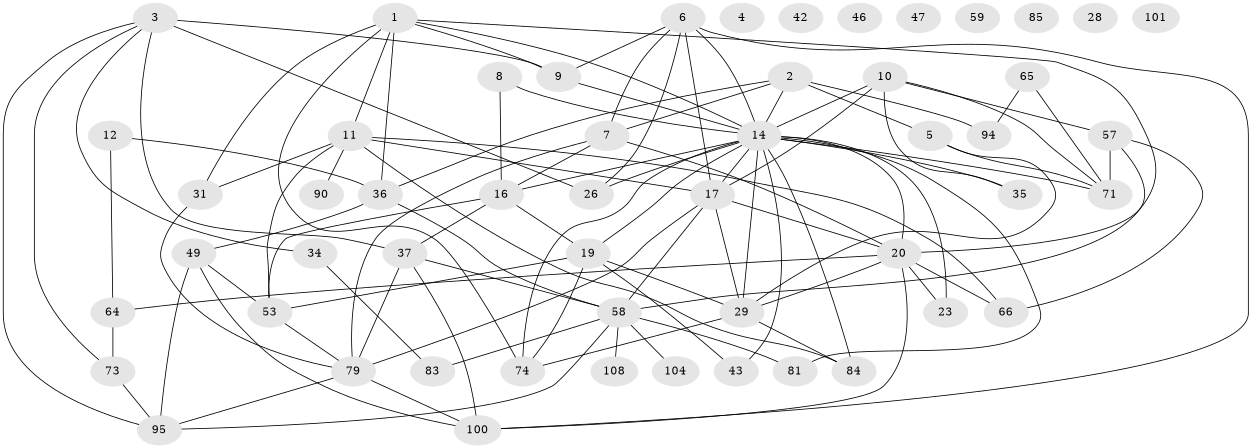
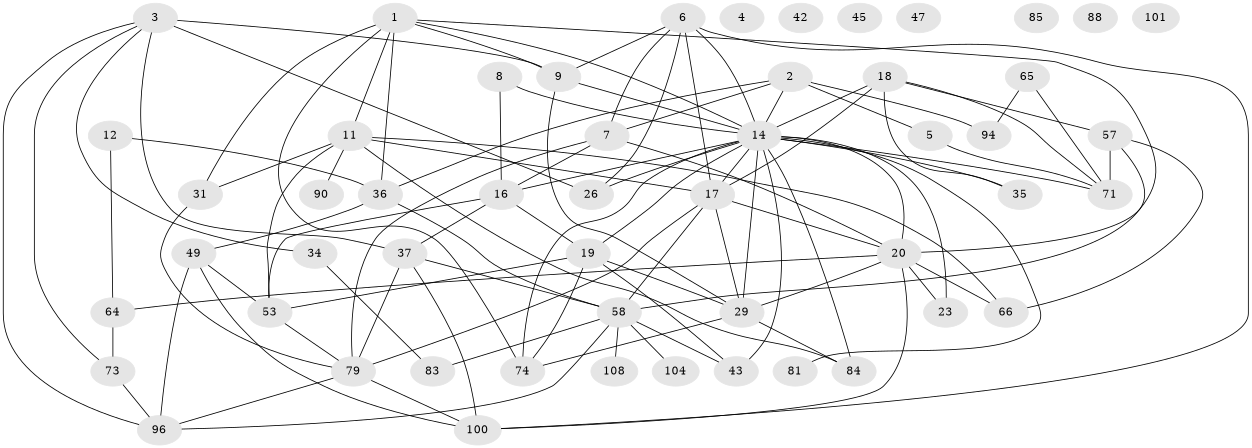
node "46": label "46" -> "45"
node "59": removed
node "28": label "28" -> "88"
node "10": label "10" -> "18"
edge "5" -- "29": now "9" -- "29"
edge "58" -- "81": now "58" -- "43"
node "95": label "95" -> "96"
